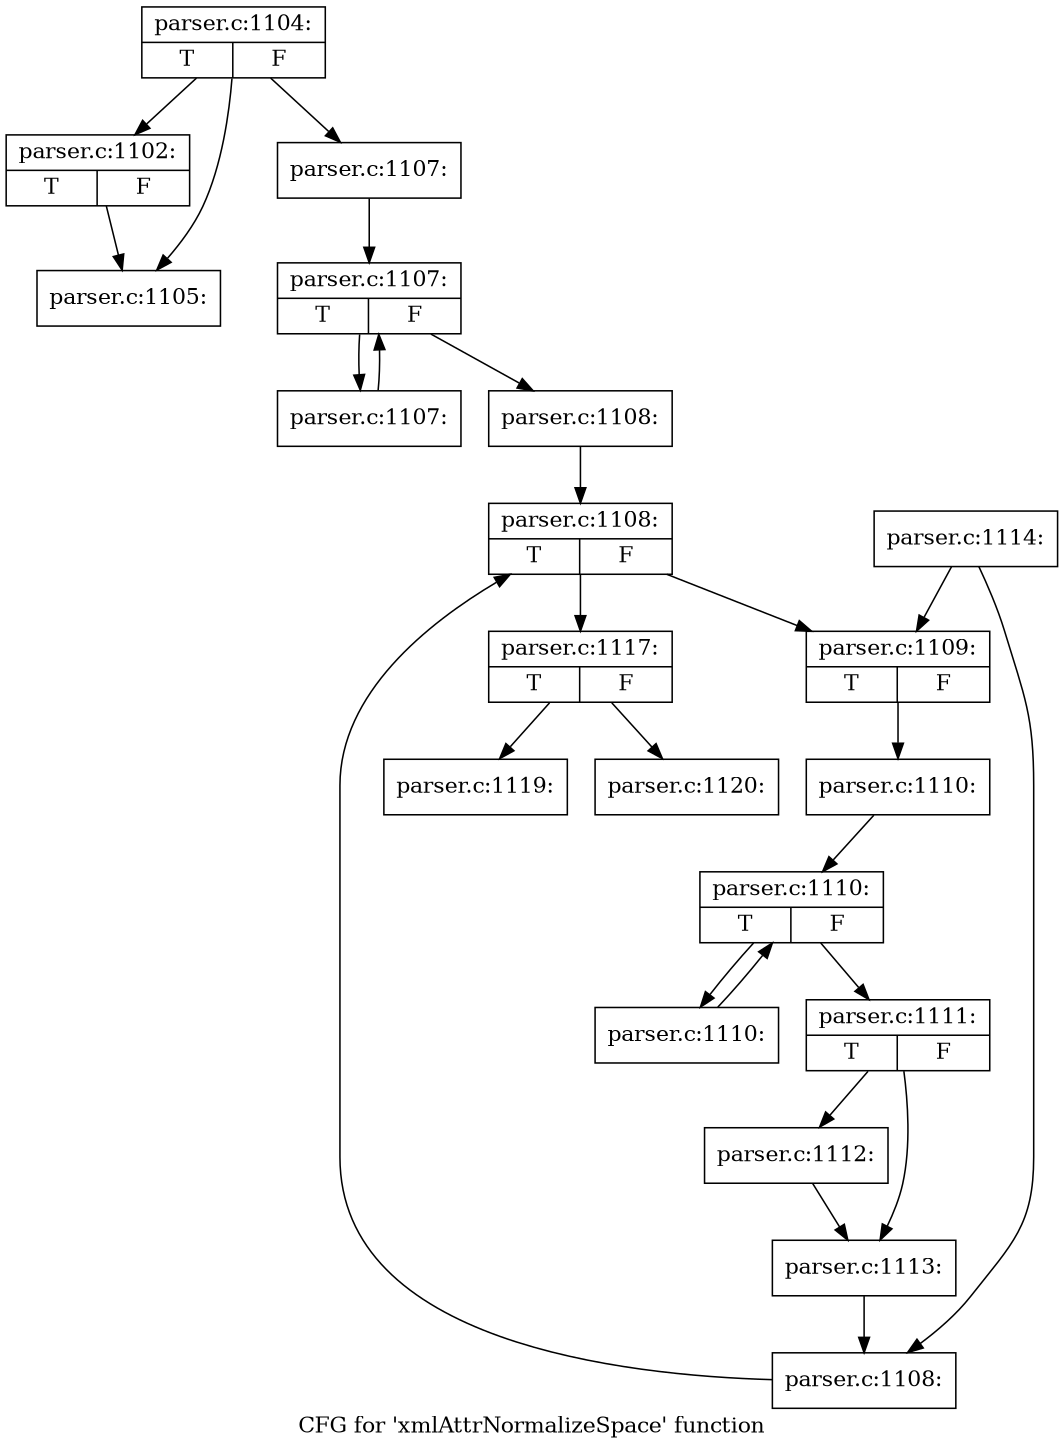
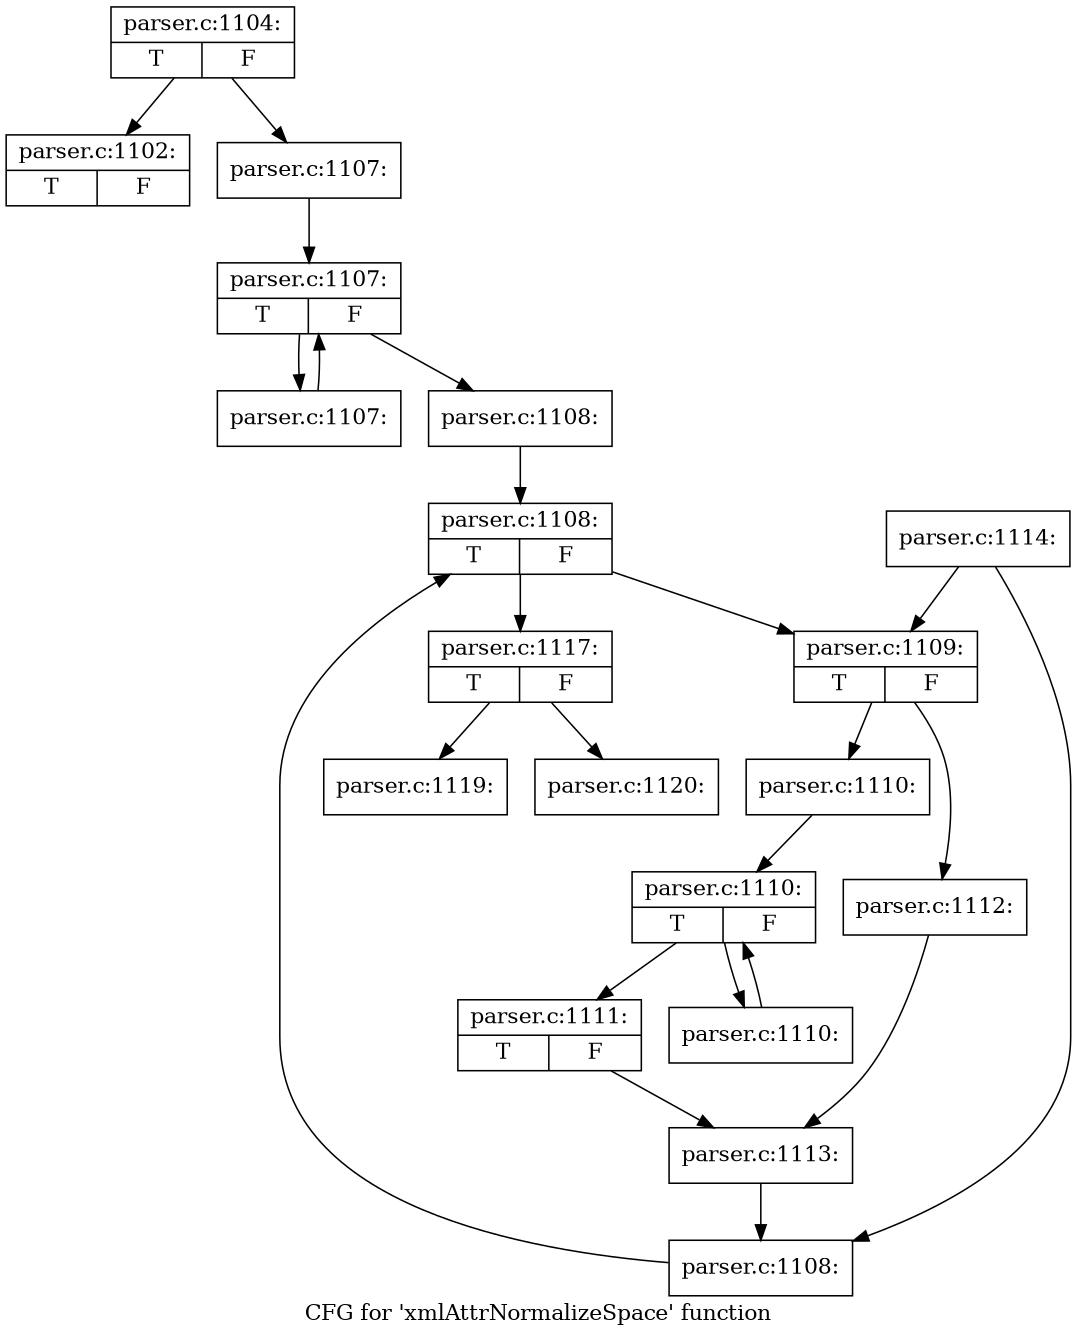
node "parser.c:1105:": removed
edge "parser.c:1111:" -> "parser.c:1112:": now "parser.c:1109:" -> "parser.c:1112:"
